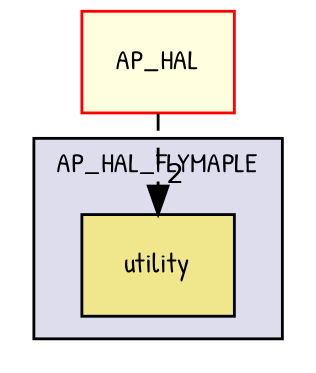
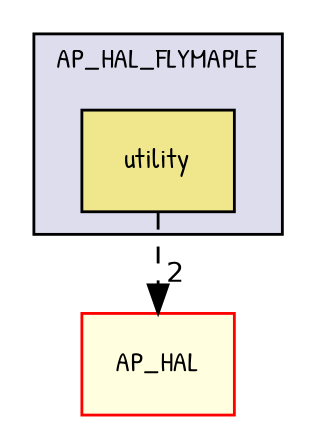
edge "AP_HAL" -> "utility": reversed
